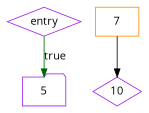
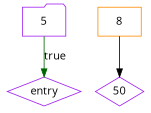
node "7": label "7" -> "8"
edge "entry" -> "5": reversed
node "10": label "10" -> "50"
